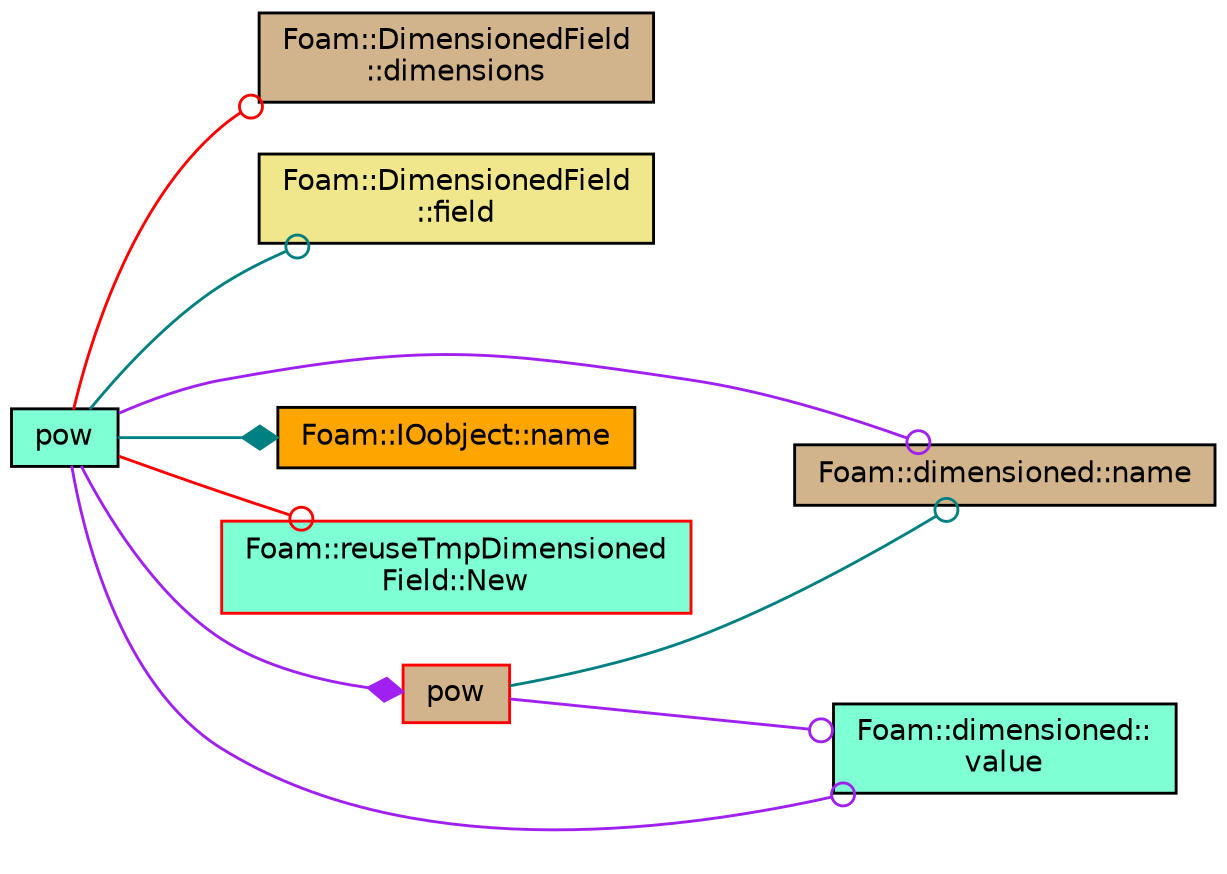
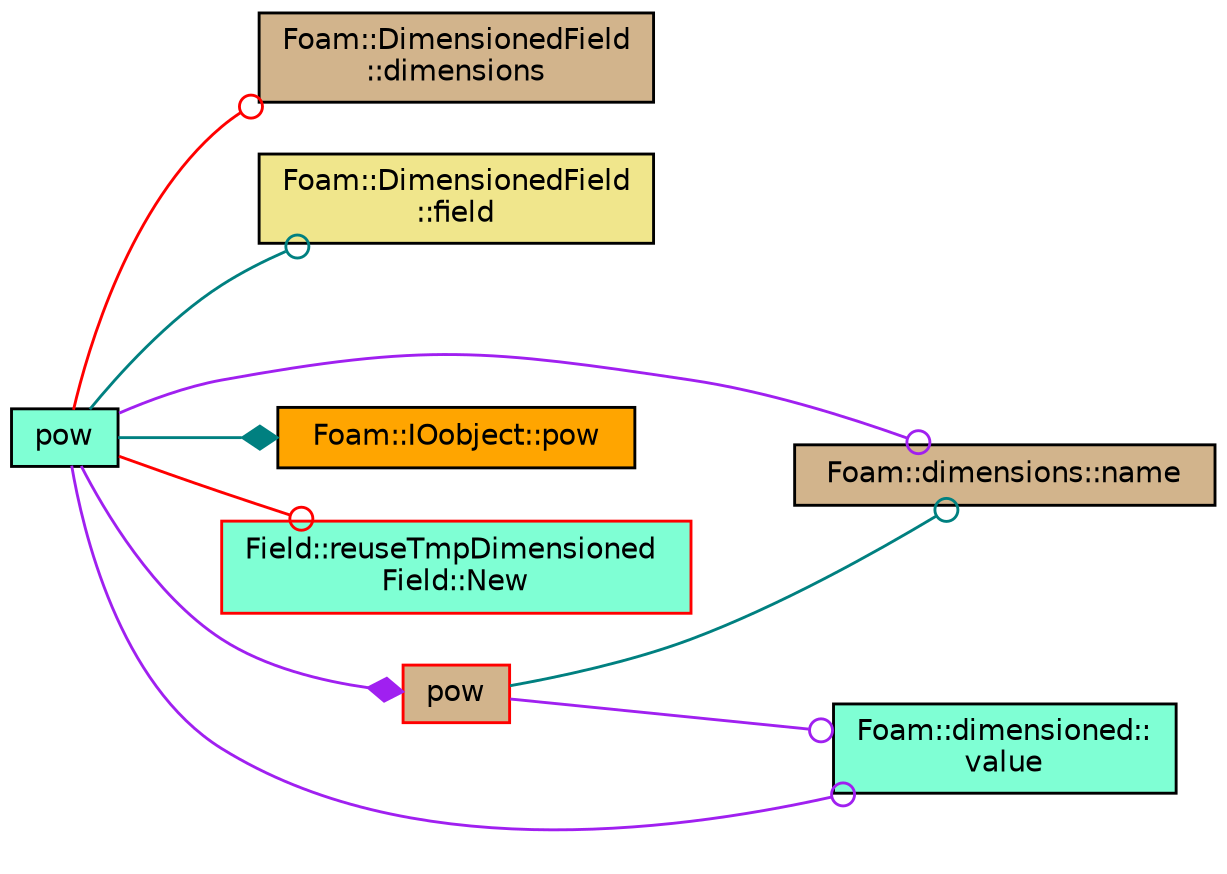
node "Foam::IOobject::name": label "Foam::IOobject::name" -> "Foam::IOobject::pow"
node "Foam::dimensioned::name": label "Foam::dimensioned::name" -> "Foam::dimensions::name"
node "Foam::reuseTmpDimensioned Field::New": label "Foam::reuseTmpDimensioned Field::New" -> "Field::reuseTmpDimensioned Field::New"
